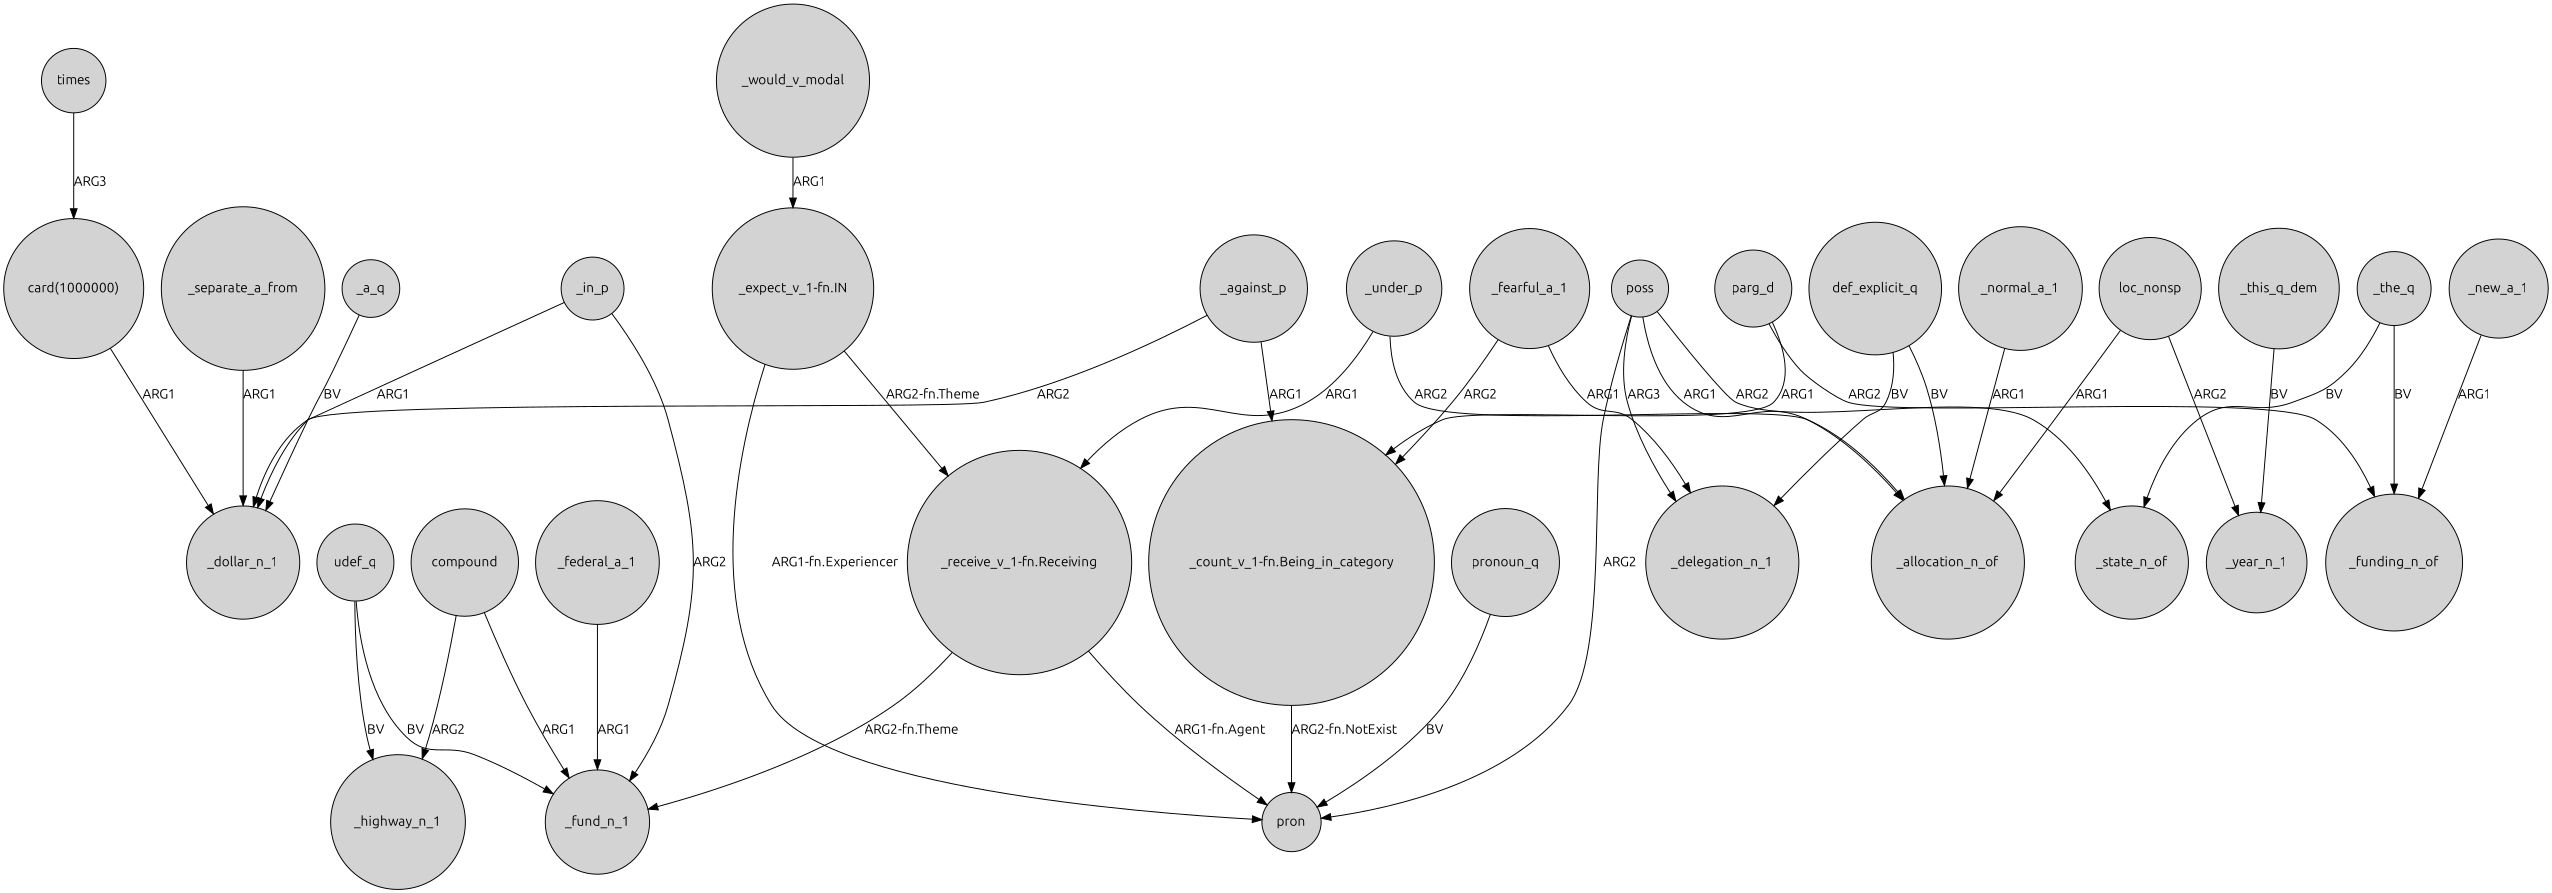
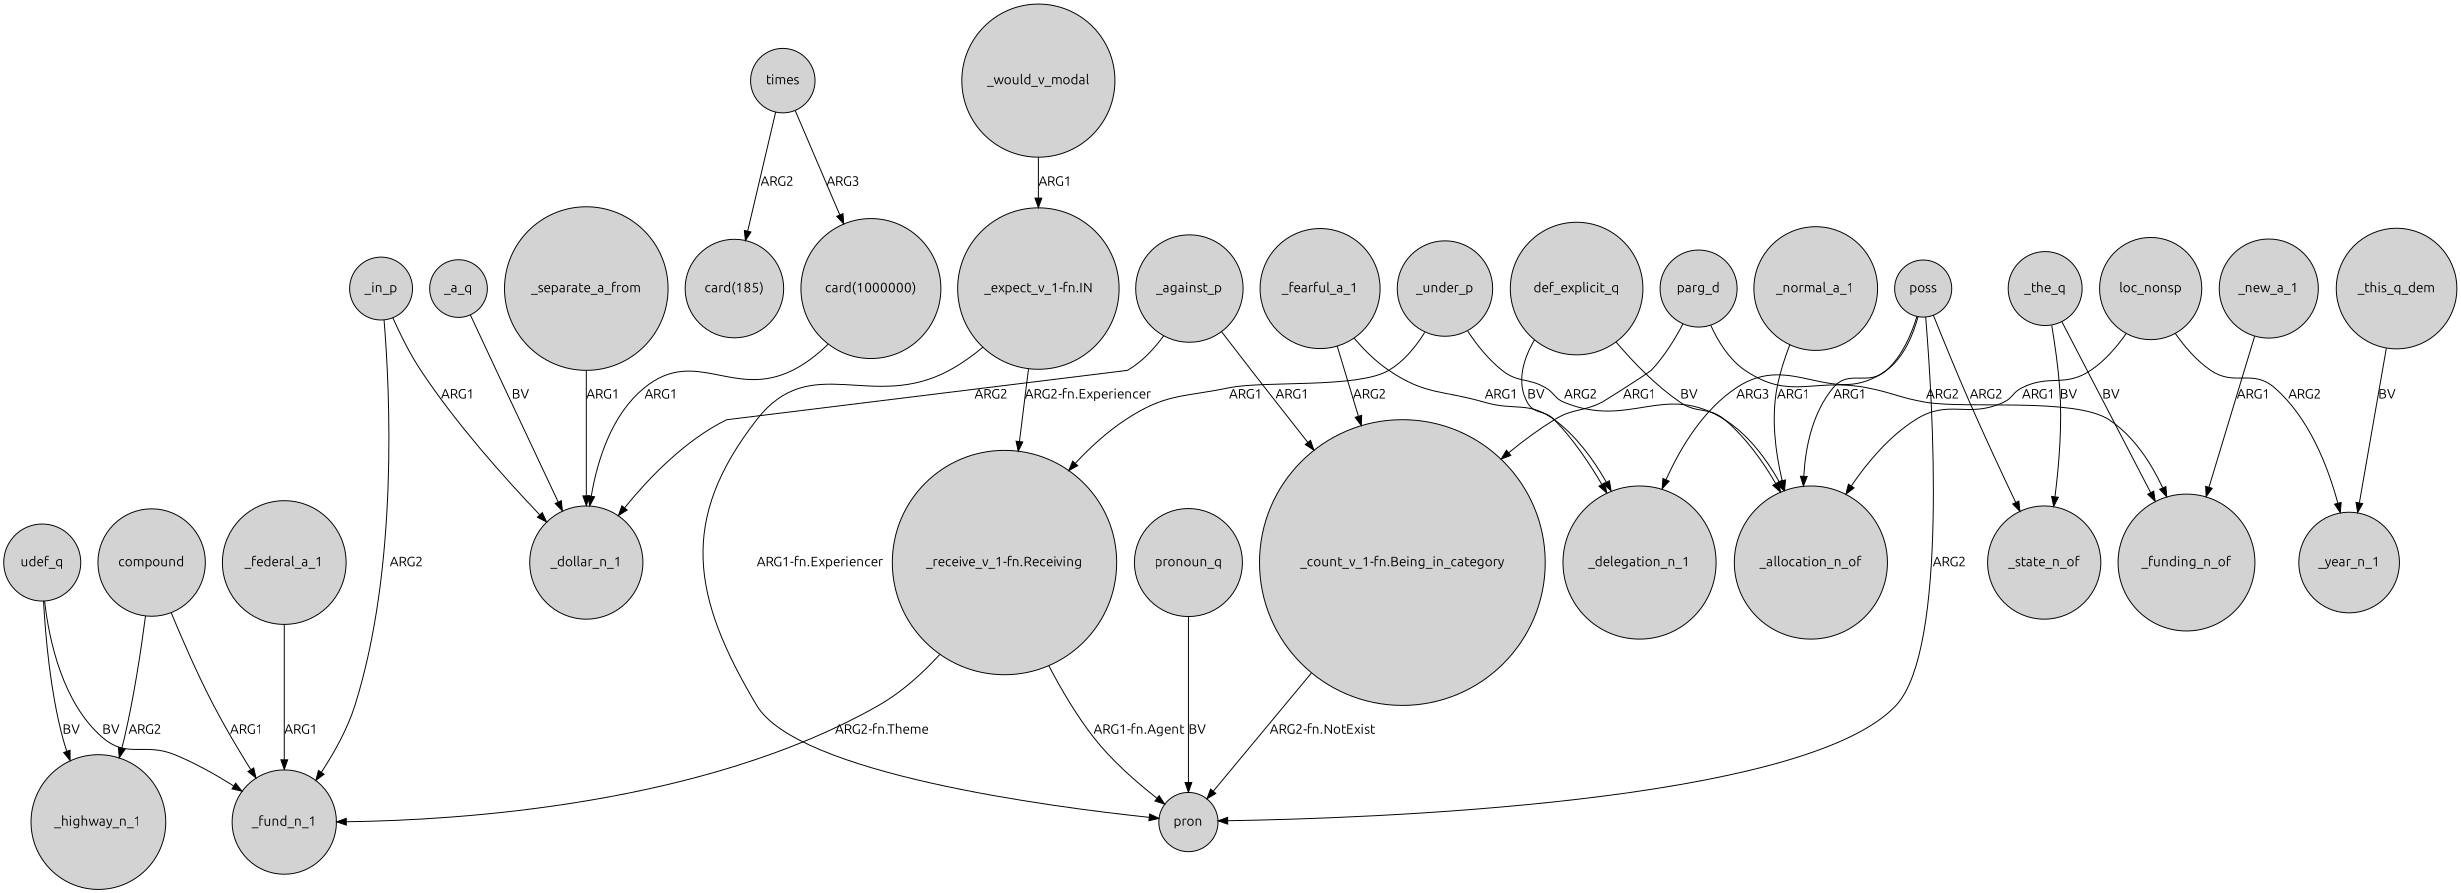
node "card(185)": added
edge "_expect_v_1-fn.IN" -> "_receive_v_1-fn.Receiving": label "ARG2-fn.Theme" -> "ARG2-fn.Experiencer"
